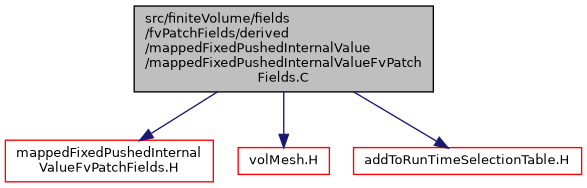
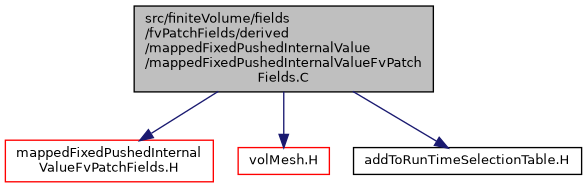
node "addToRunTimeSelectionTable.H": color red -> black
